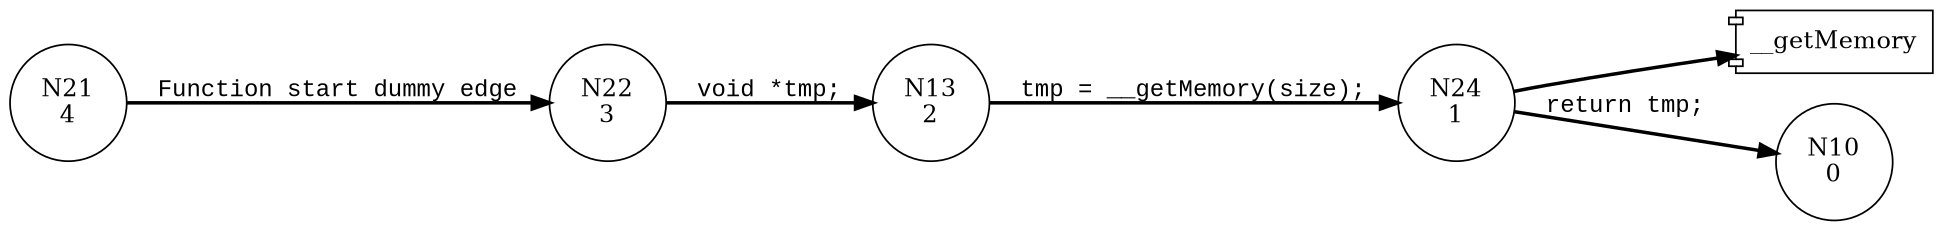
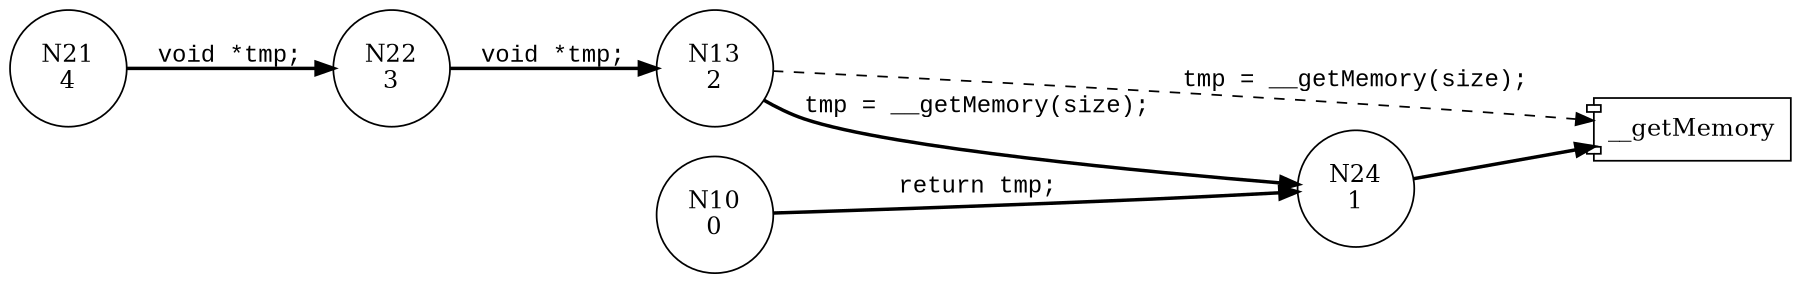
edge "N21 4" -> "N22 3": label "Function start dummy edge" -> "void *tmp;"
edge "N13 2" -> "__getMemory": added, label "tmp = __getMemory(size);"
edge "N24 1" -> "N10 0": reversed
